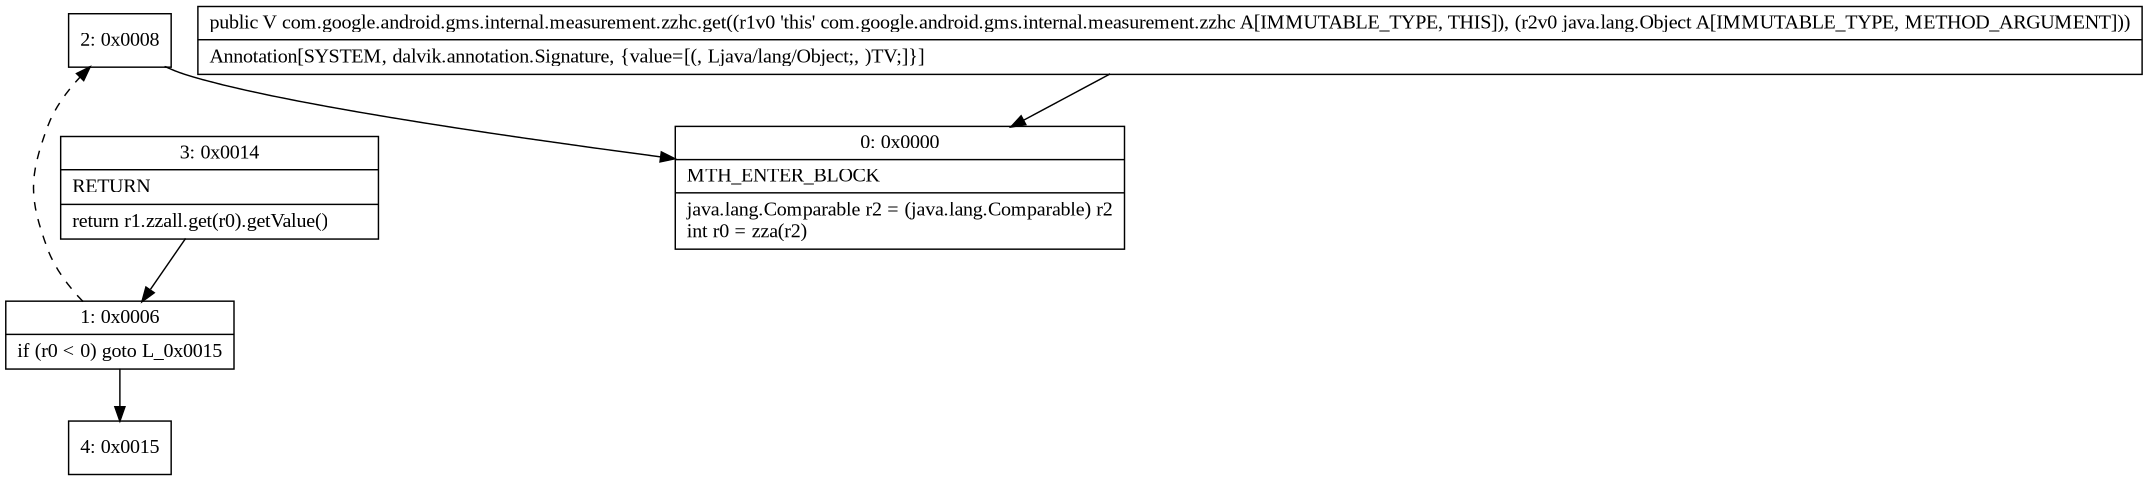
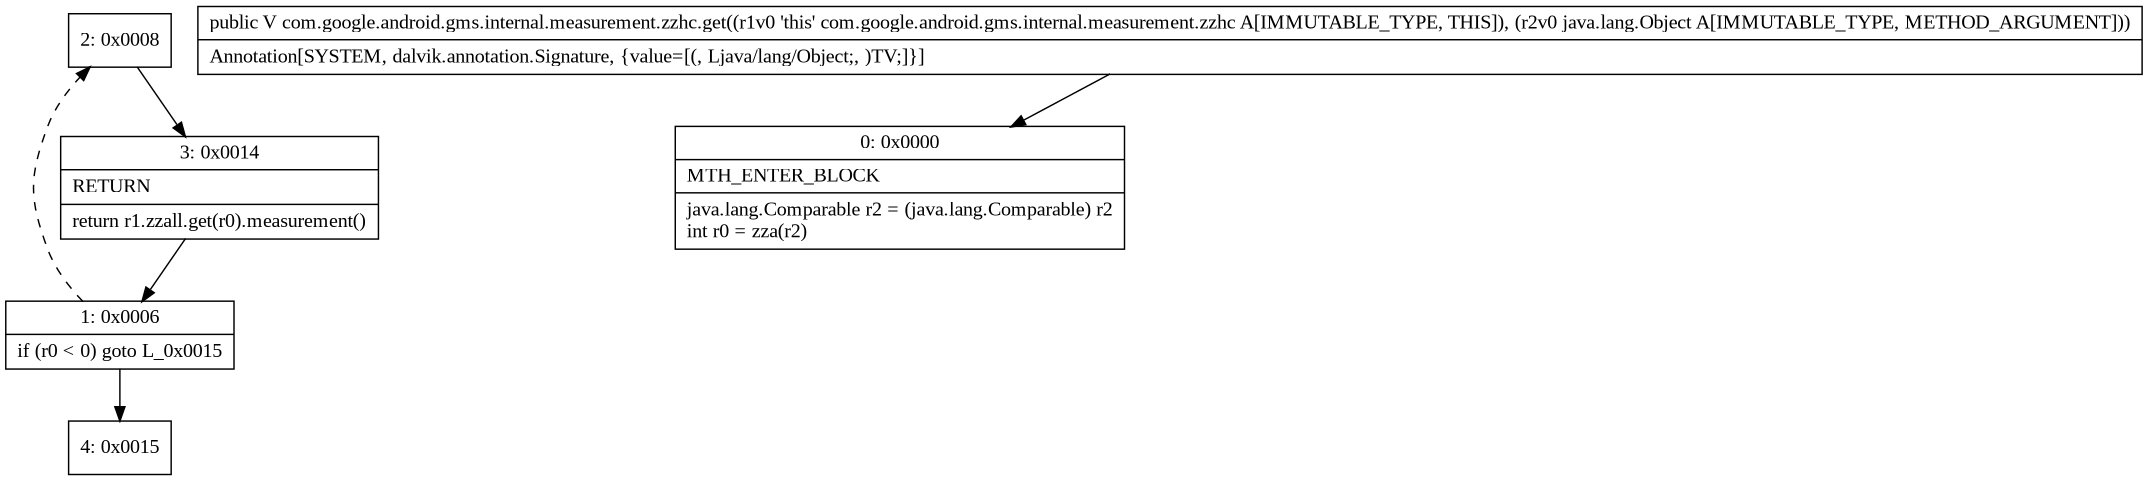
edge "2: 0x0008" -> "0: 0x0000": now "2: 0x0008" -> "3: 0x0014"
node "3: 0x0014": text "return r1.zzall.get(r0).getValue()" -> "return r1.zzall.get(r0).measurement()"
